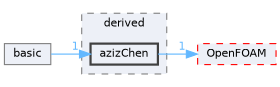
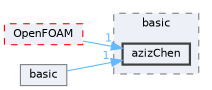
cluster "derived": label "derived" -> "basic"
edge "azizChen" -> "OpenFOAM": reversed
